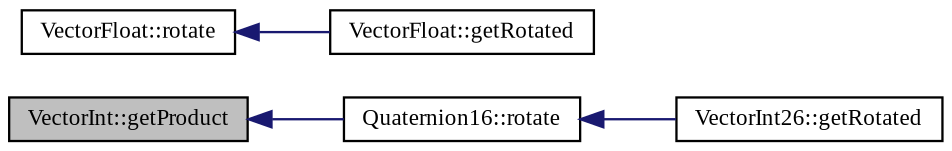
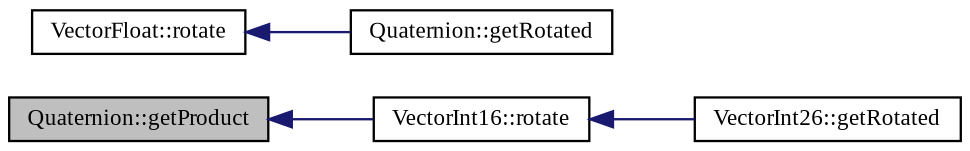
node "VectorFloat::getRotated": label "VectorFloat::getRotated" -> "Quaternion::getRotated"
node "VectorInt::getProduct": label "VectorInt::getProduct" -> "Quaternion::getProduct"
node "Quaternion16::rotate": label "Quaternion16::rotate" -> "VectorInt16::rotate"
